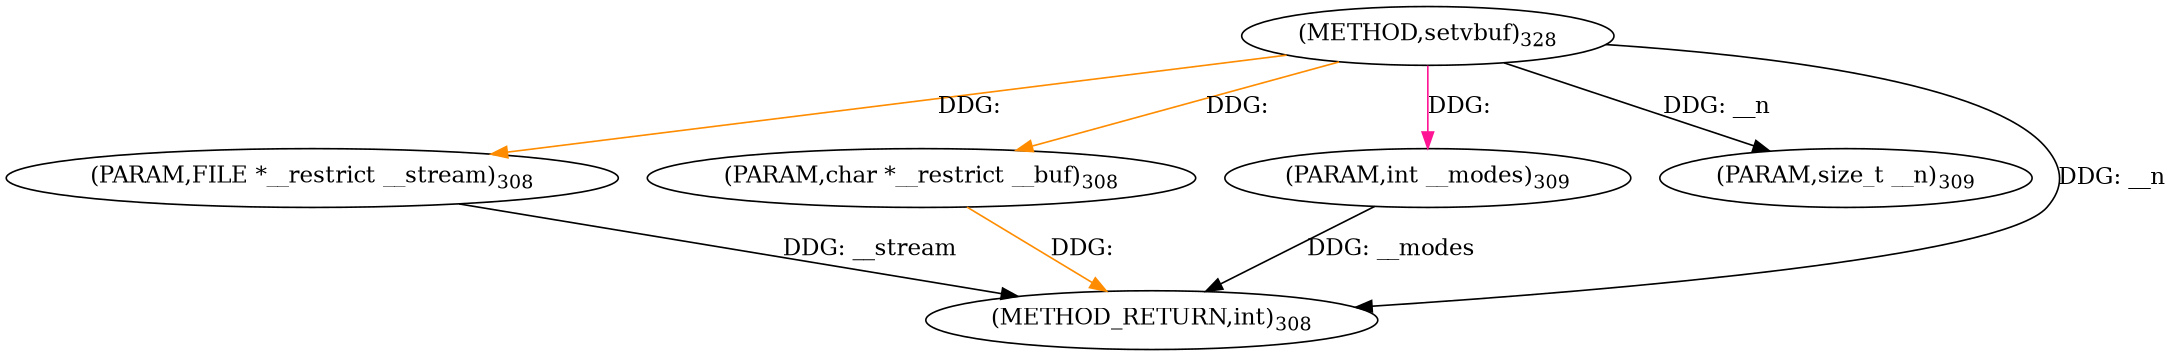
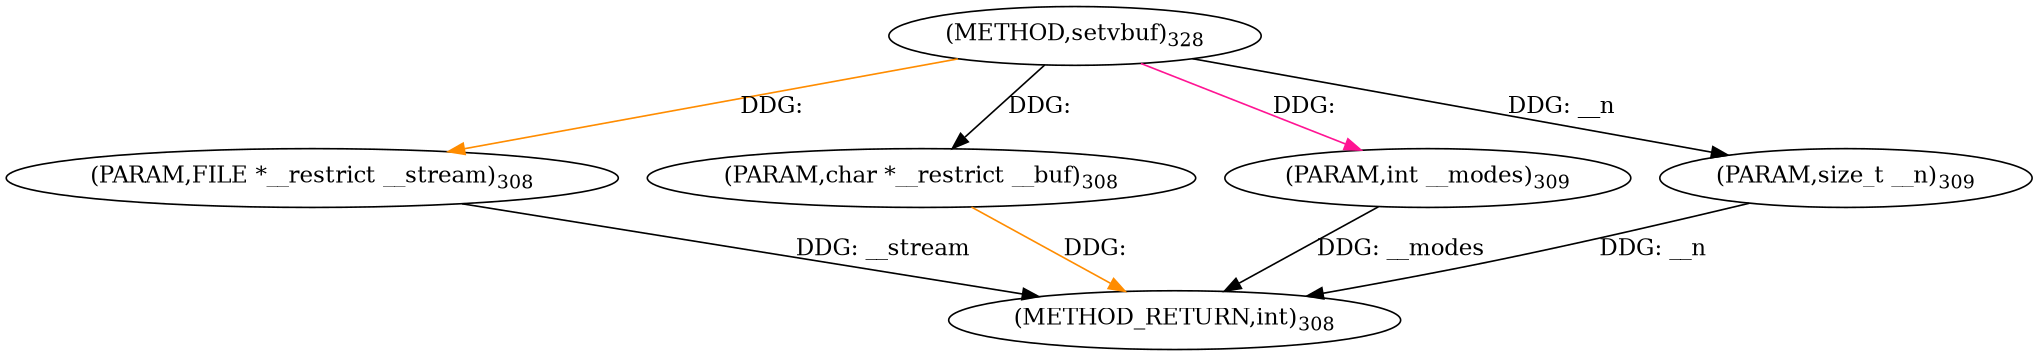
edge "(METHOD,setvbuf)" -> "(PARAM,char *__restrict __buf)": color darkorange -> black
edge "(METHOD,setvbuf)" -> "(METHOD_RETURN,int)": now "(PARAM,size_t __n)" -> "(METHOD_RETURN,int)"
